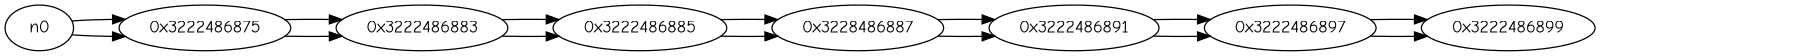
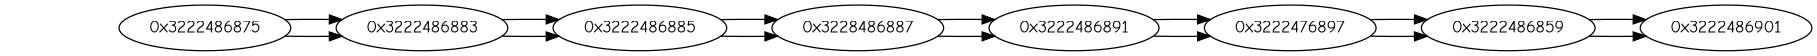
node "n0": removed
node "0x3222486897": label "0x3222486897" -> "0x3222476897"
node "0x3222486899": label "0x3222486899" -> "0x3222486859"
node "0x3222486901": added
